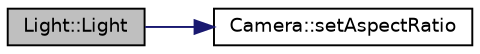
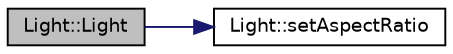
node "Camera::setAspectRatio": label "Camera::setAspectRatio" -> "Light::setAspectRatio"
